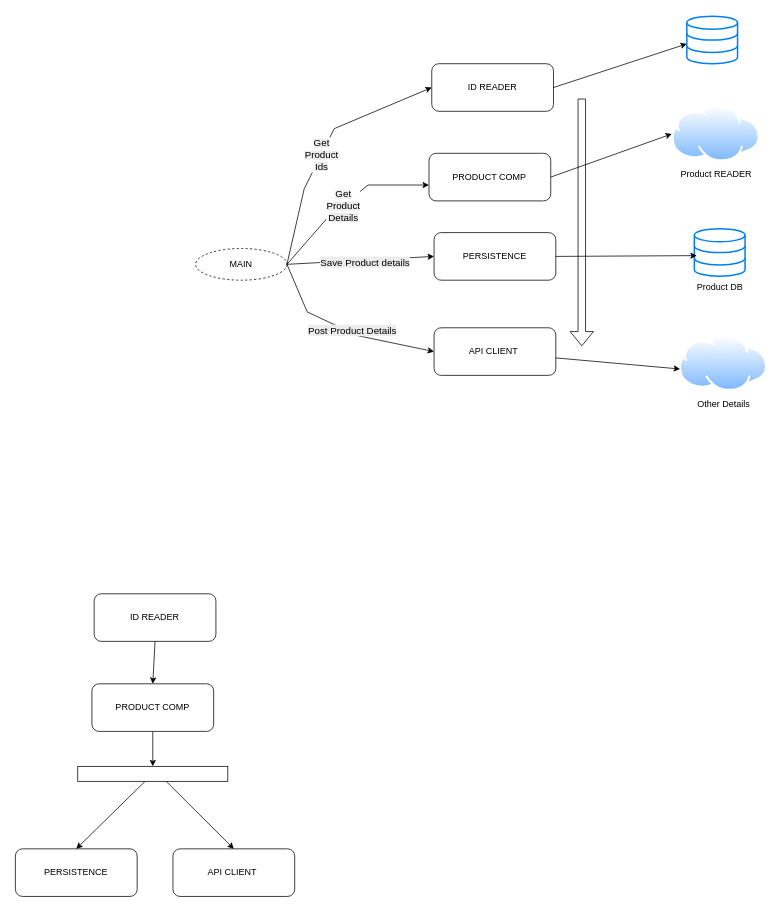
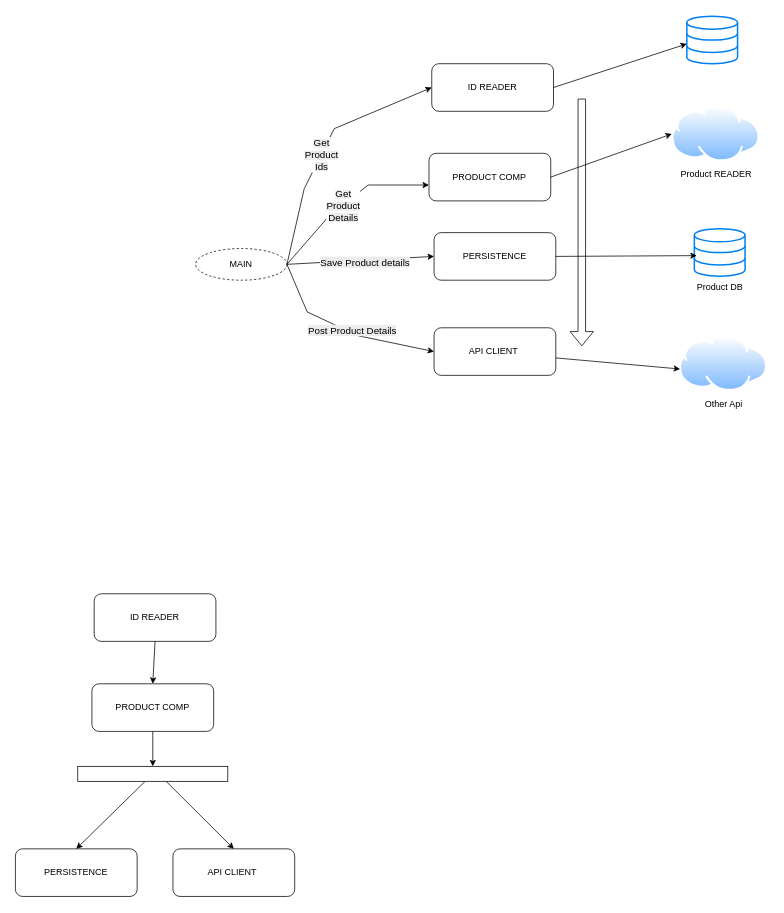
node "Other Details": label "Other Details" -> "Other Api"
